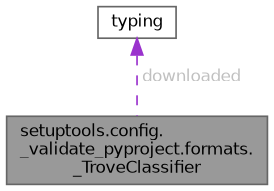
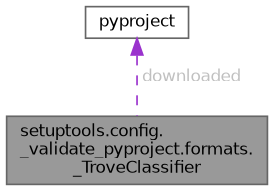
node "typing": label "typing" -> "pyproject"
